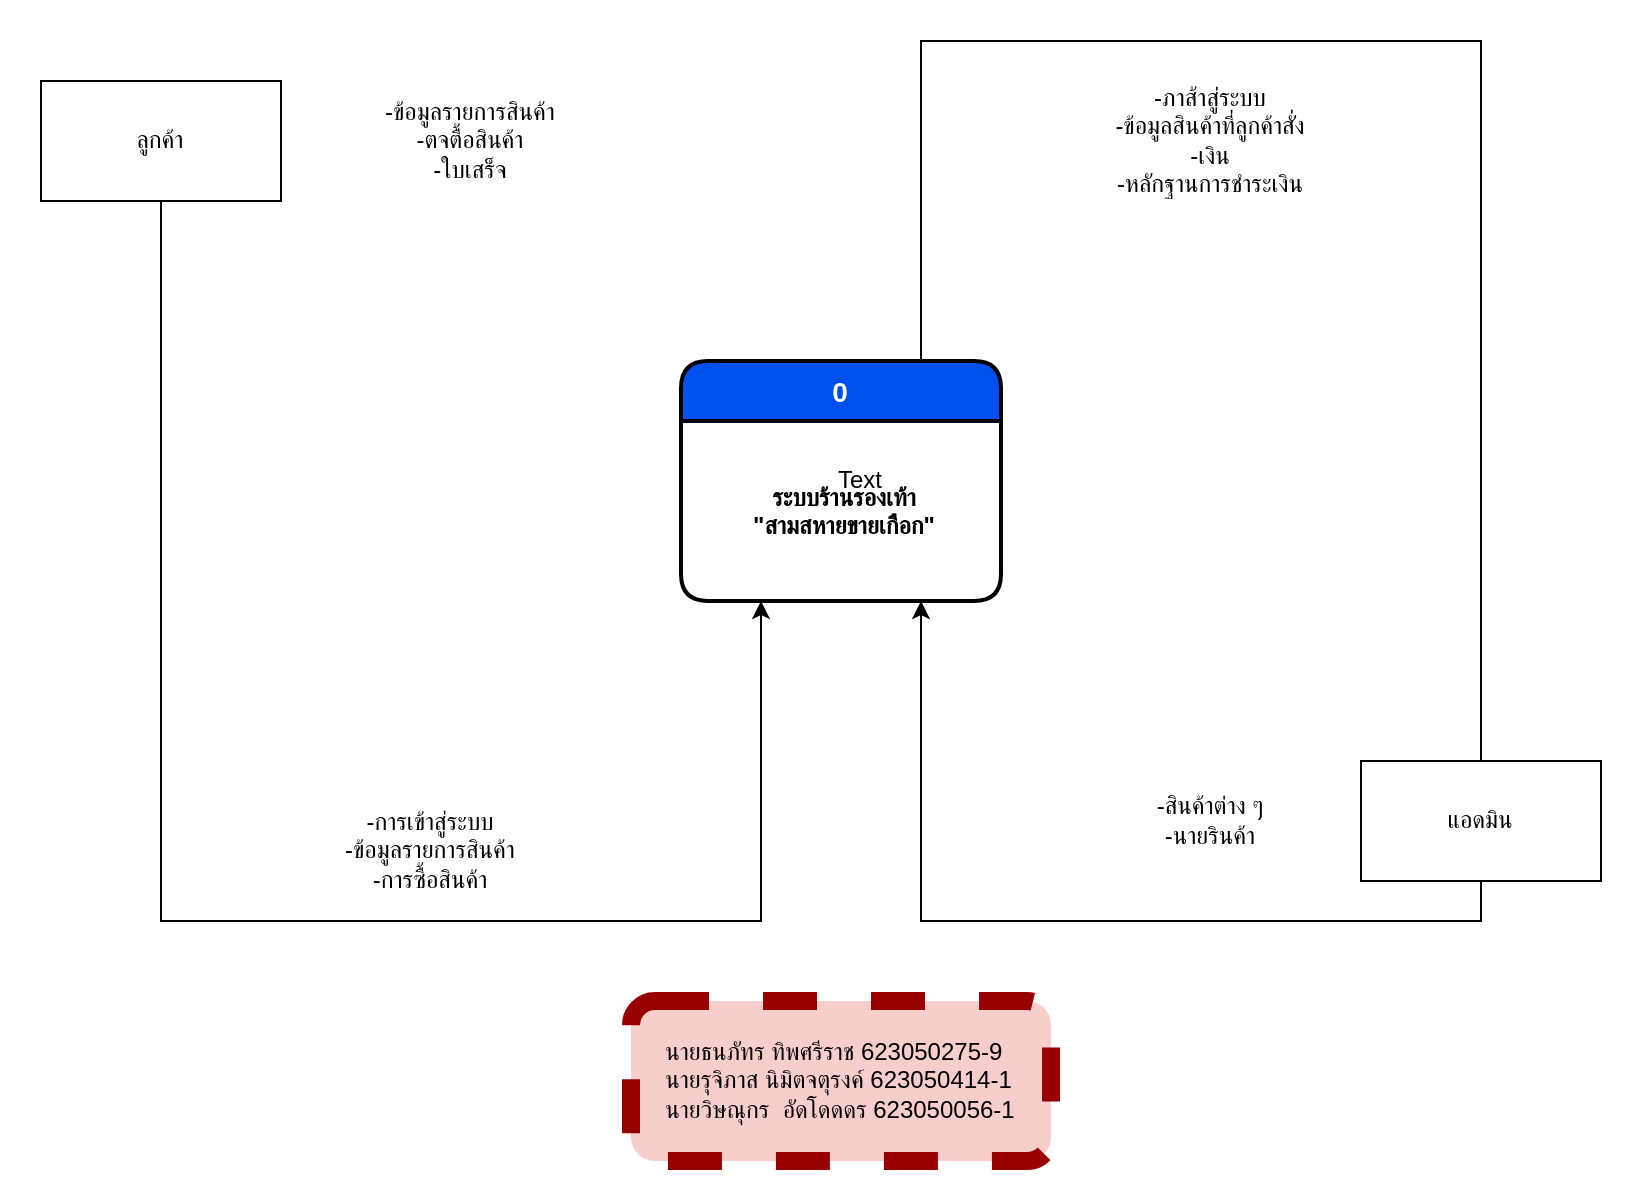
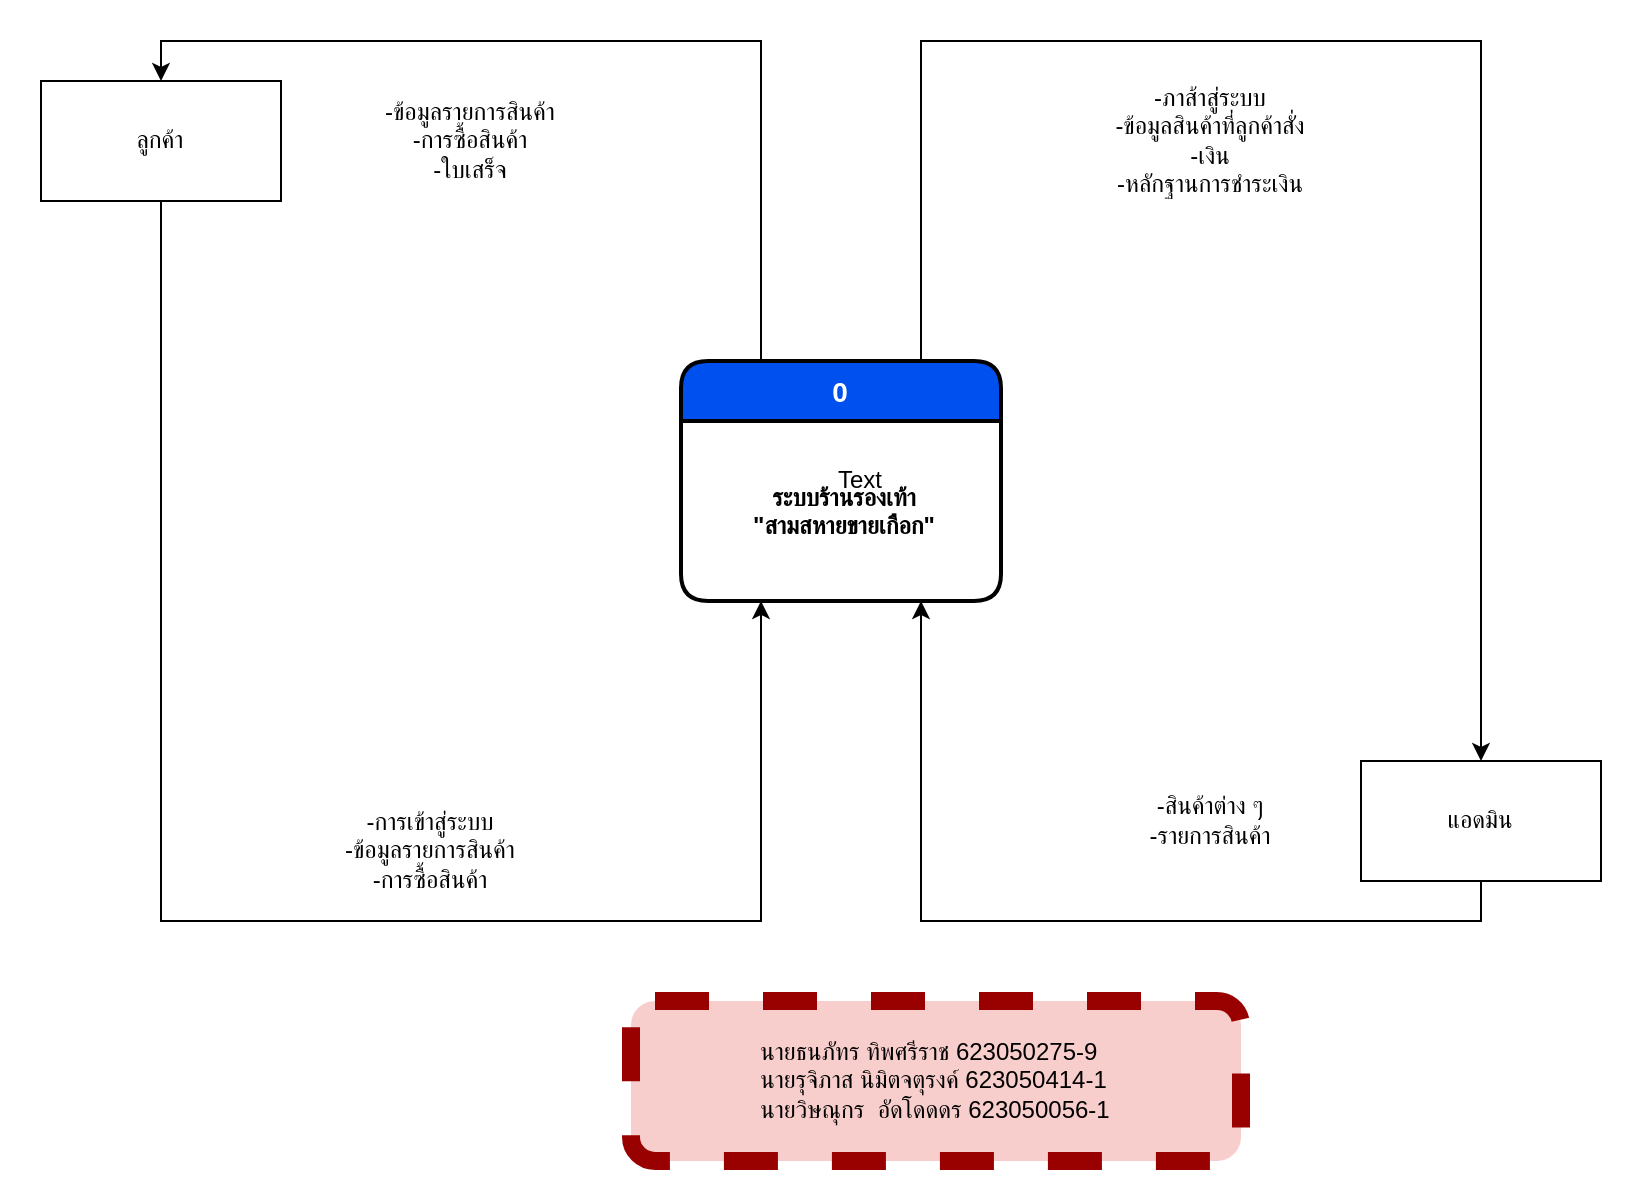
edge "0" -> "ลูกค้า": added
node "-ข้อมูลรายการสินค้า -ตจตื้อสินค้า -ใบเสร็จ": label "-ข้อมูลรายการสินค้า -ตจตื้อสินค้า -ใบเสร็จ" -> "-ข้อมูลรายการสินค้า -การซื้อสินค้า -ใบเสร็จ"
edge "0" -- "แอดมิน": arrowhead none -> classic
node "-สินค้าต่าง ๆ -นายรินค้า": label "-สินค้าต่าง ๆ -นายรินค้า" -> "-สินค้าต่าง ๆ -รายการสินค้า"
node "นายธนภัทร ทิพศรีราช 623050275-9 นายรุจิภาส นิมิตจตุรงค์ 623050414-1 นายวิษณุกร อัดโดดดร 623050056-1": size 420x160 -> 610x160
